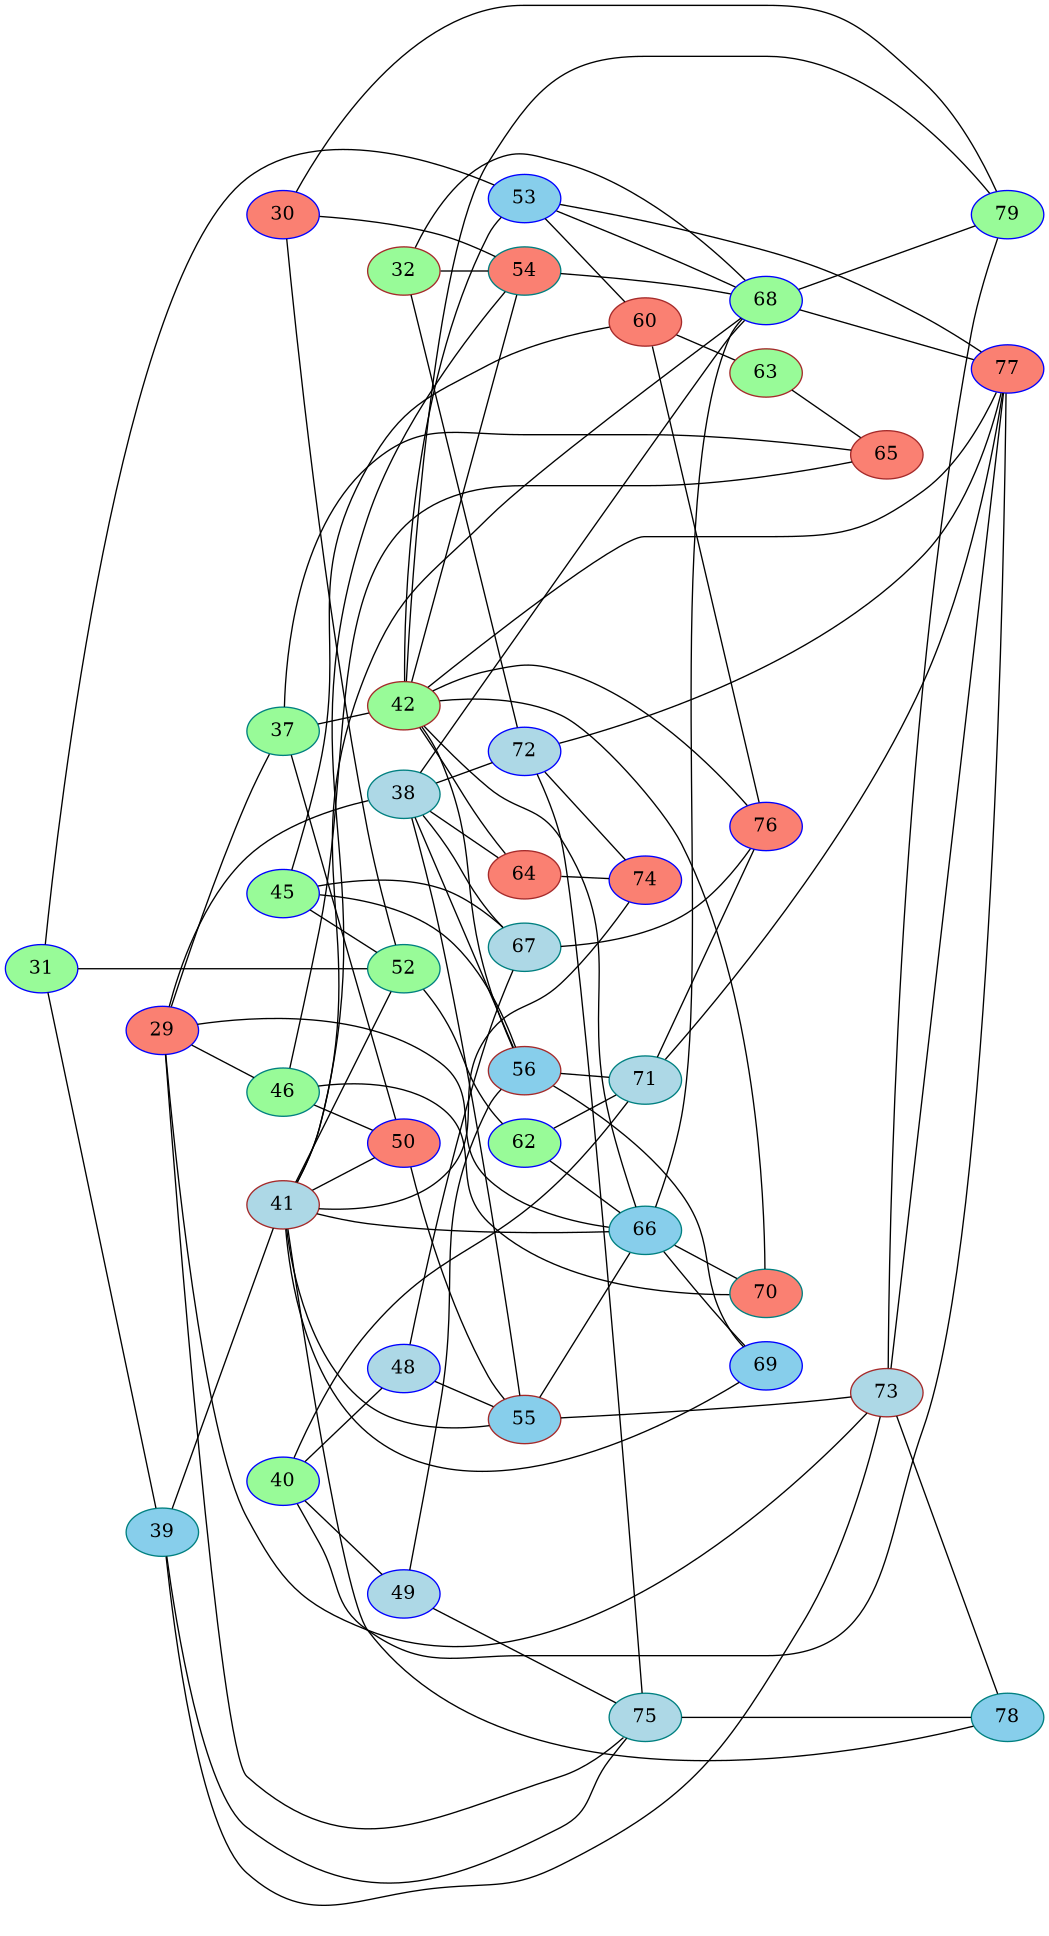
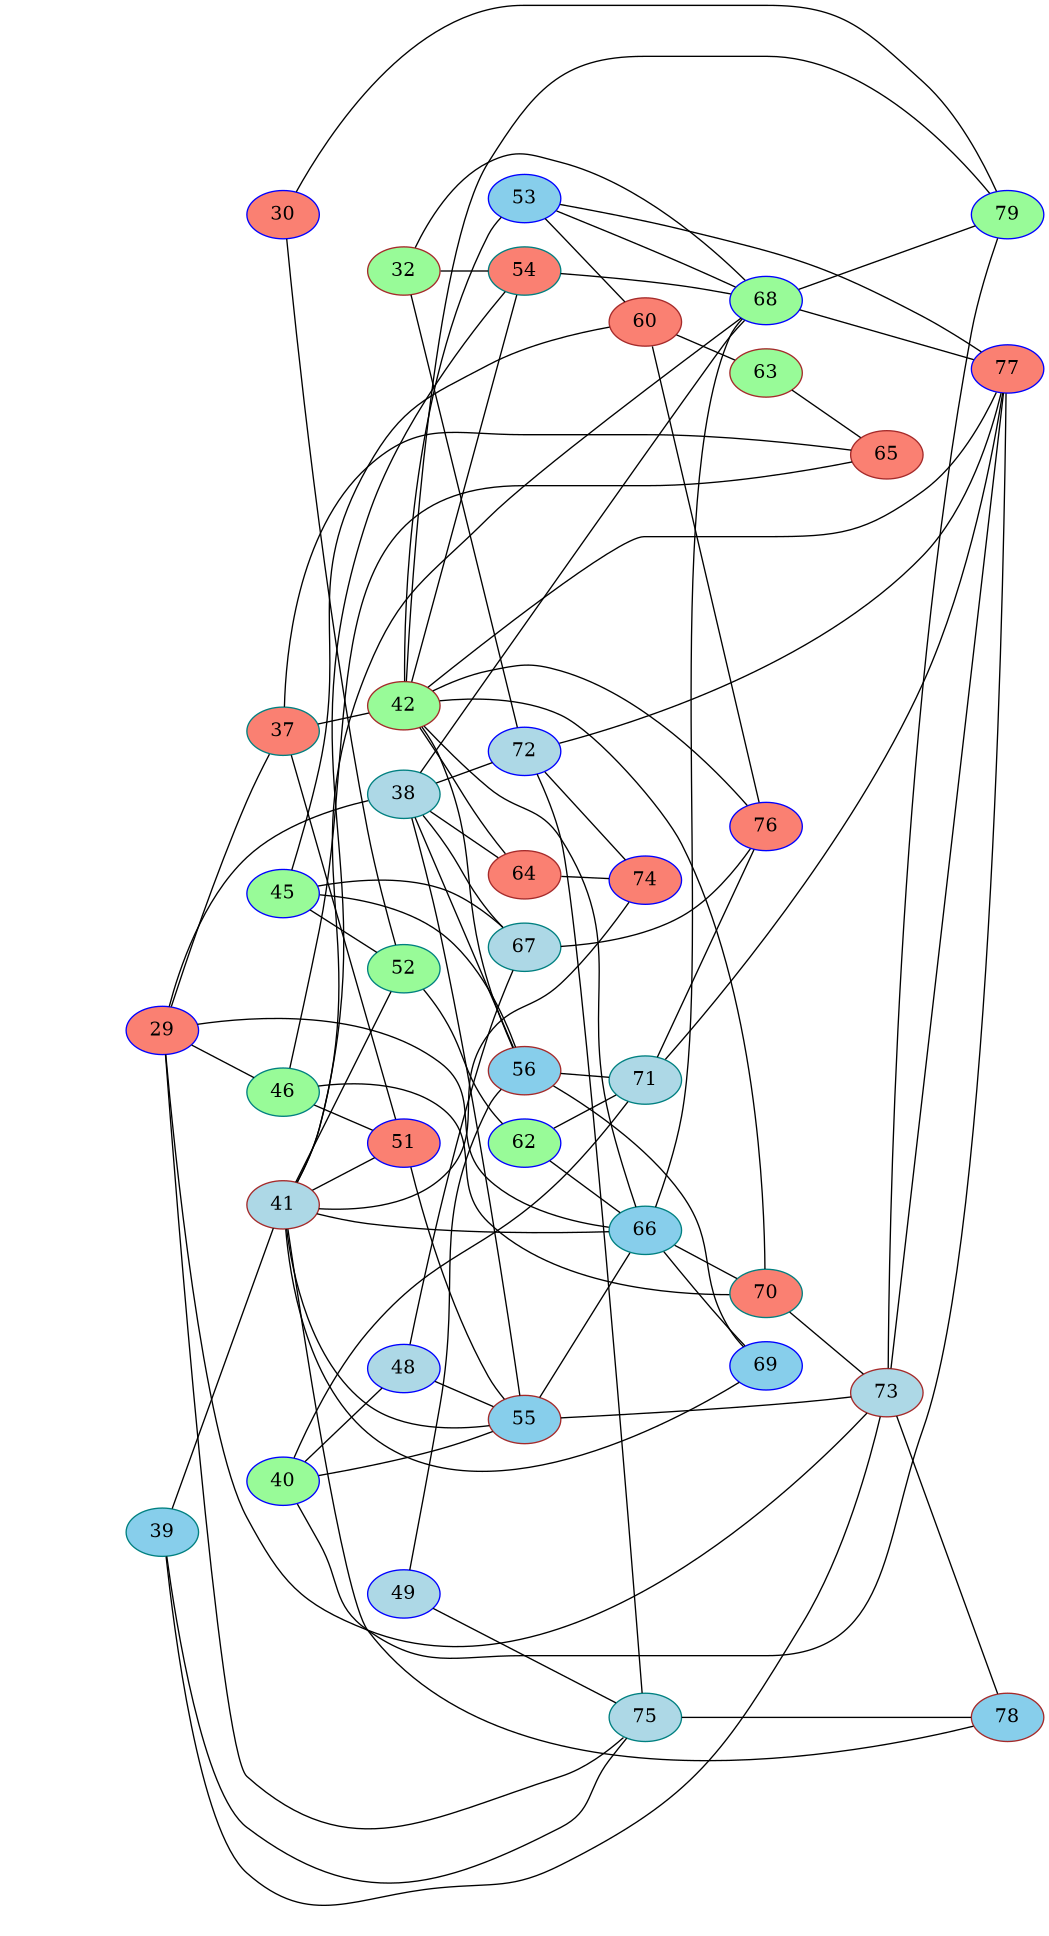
edge "30" -- "54": removed
node "37": fillcolor palegreen -> salmon
node "31": removed
node "50": label "50" -> "51"
edge "70" -- "73": added
edge "40" -- "49": now "40" -- "55"
node "78": color teal -> brown
